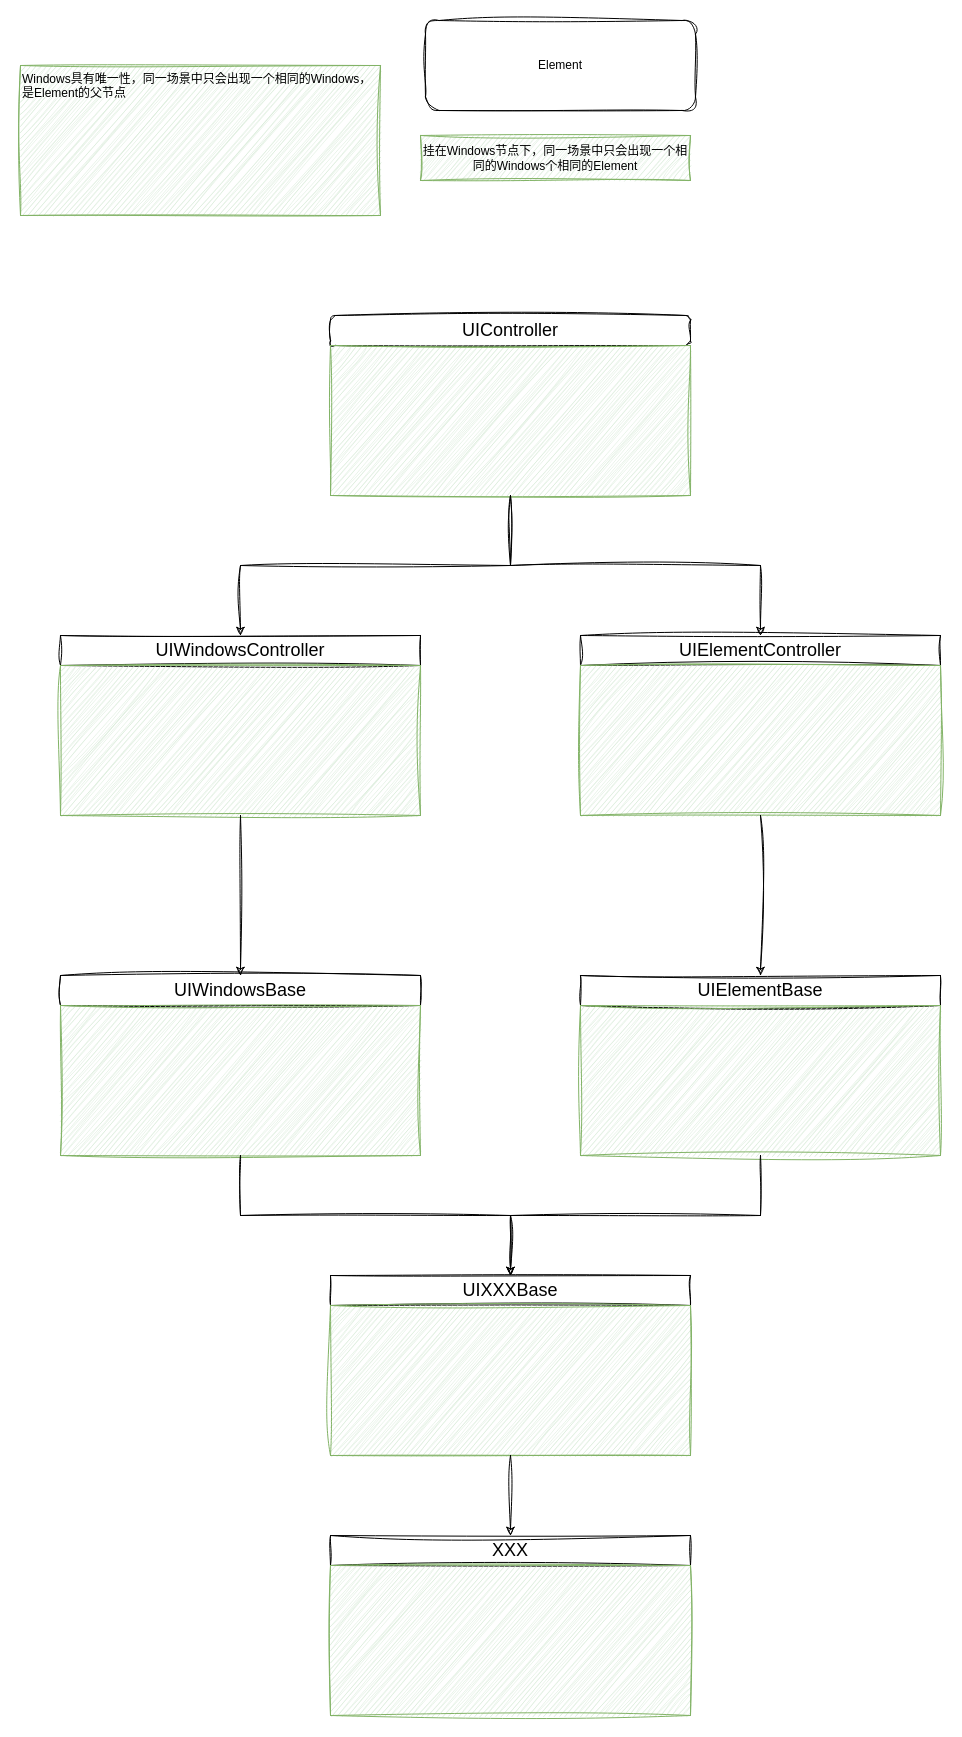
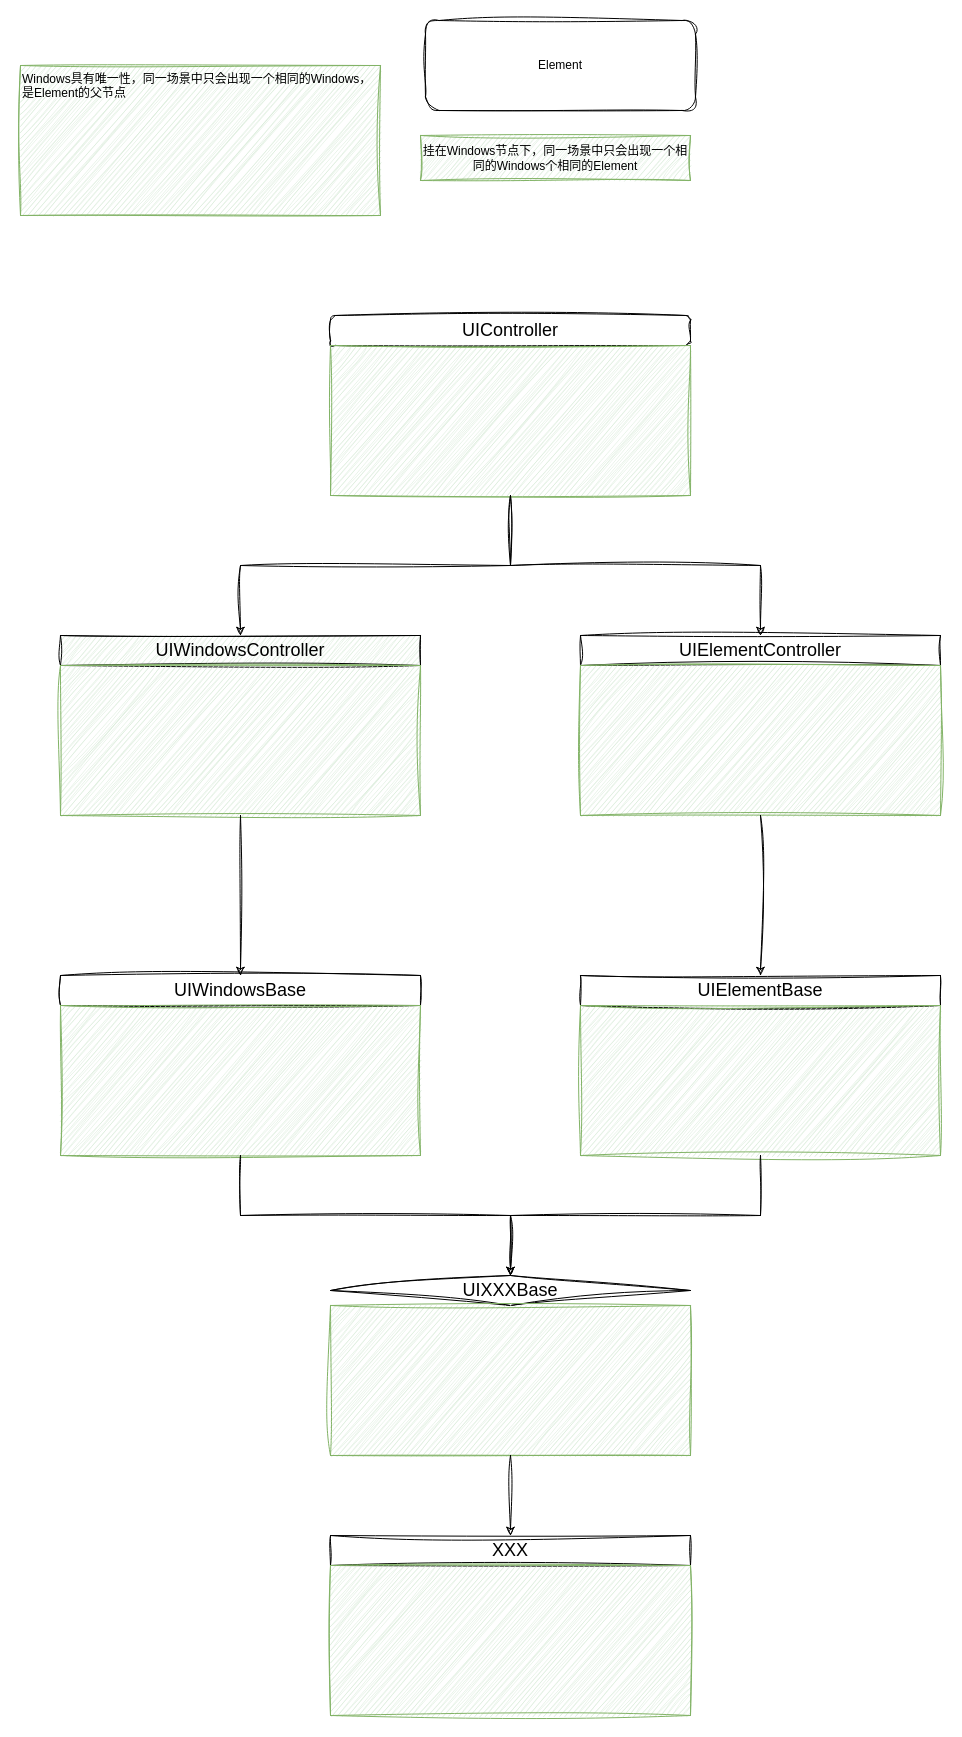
node "UIWindowsController": fillcolor #ffffff -> #d5e8d4
node "UIXXXBase": shape rectangle -> diamond
